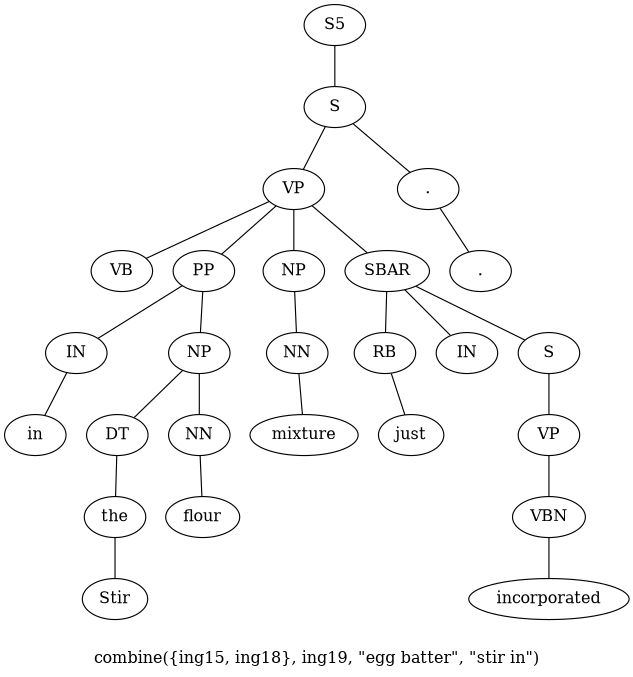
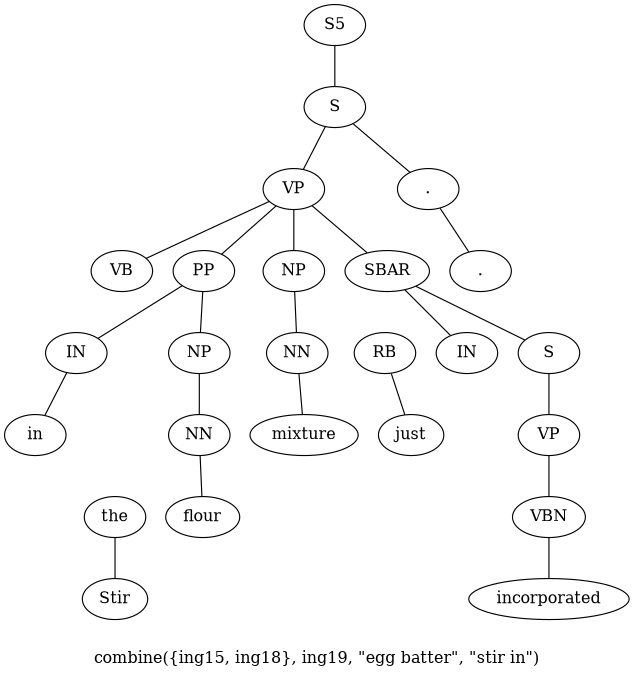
edge "SBAR" -- "RB": removed
node "DT": removed
